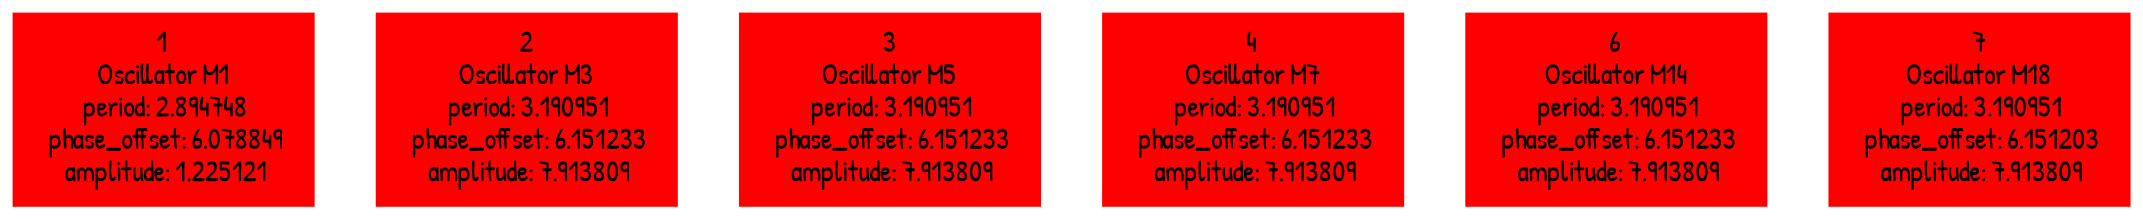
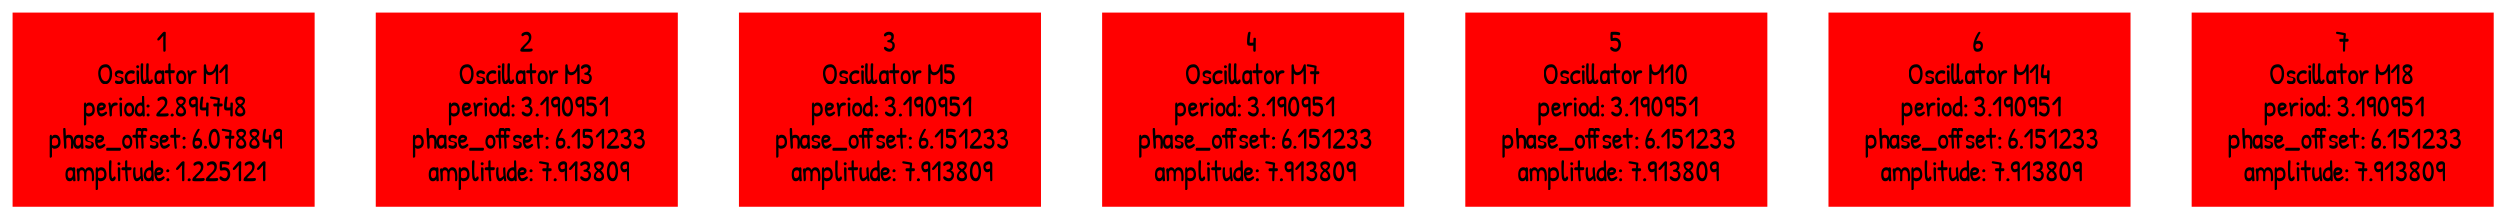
node "5": added
node "7": text "phase_offset: 6.151203" -> "phase_offset: 6.151233"
